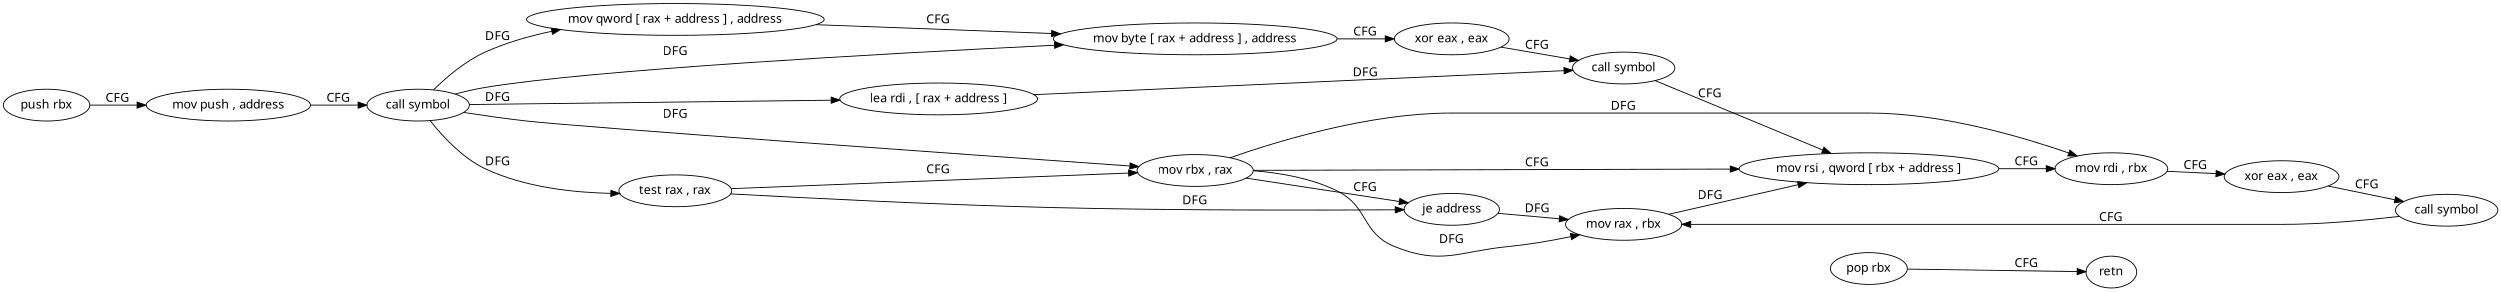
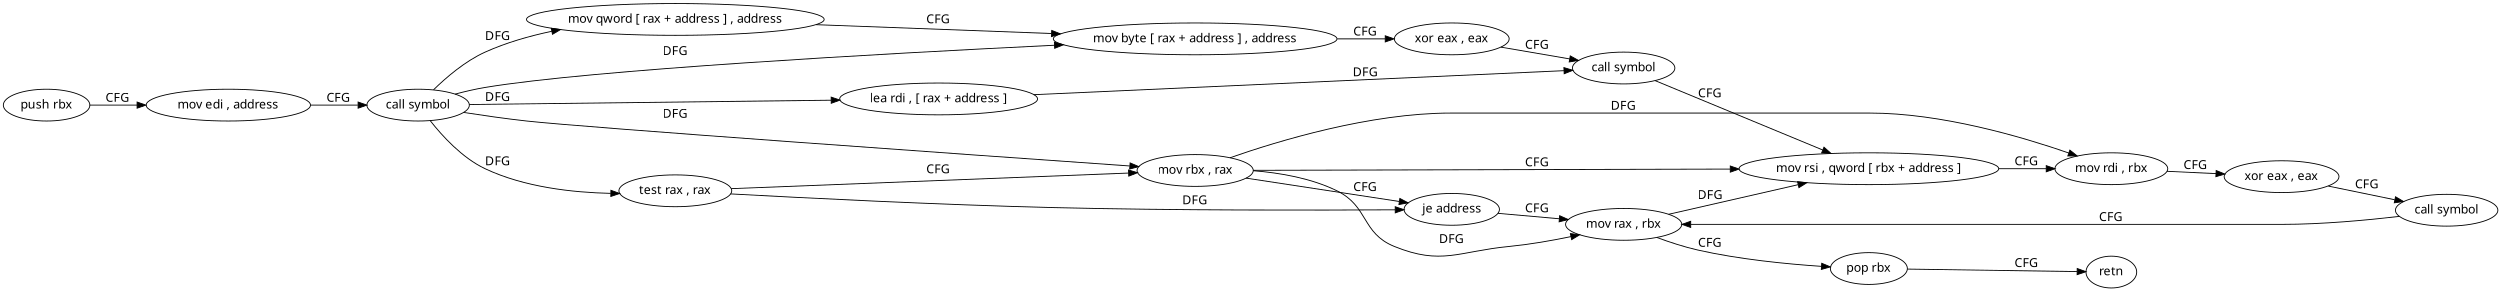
node "mov push , address": label "mov push , address" -> "mov edi , address"
edge "je address" -> "mov rax , rbx": label "DFG" -> "CFG"
edge "mov rax , rbx" -> "pop rbx": added, label "CFG"
